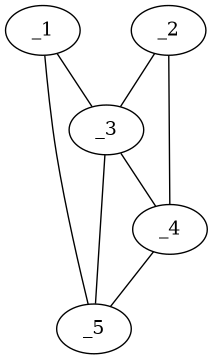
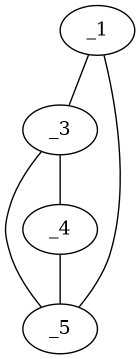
node "_2": removed
